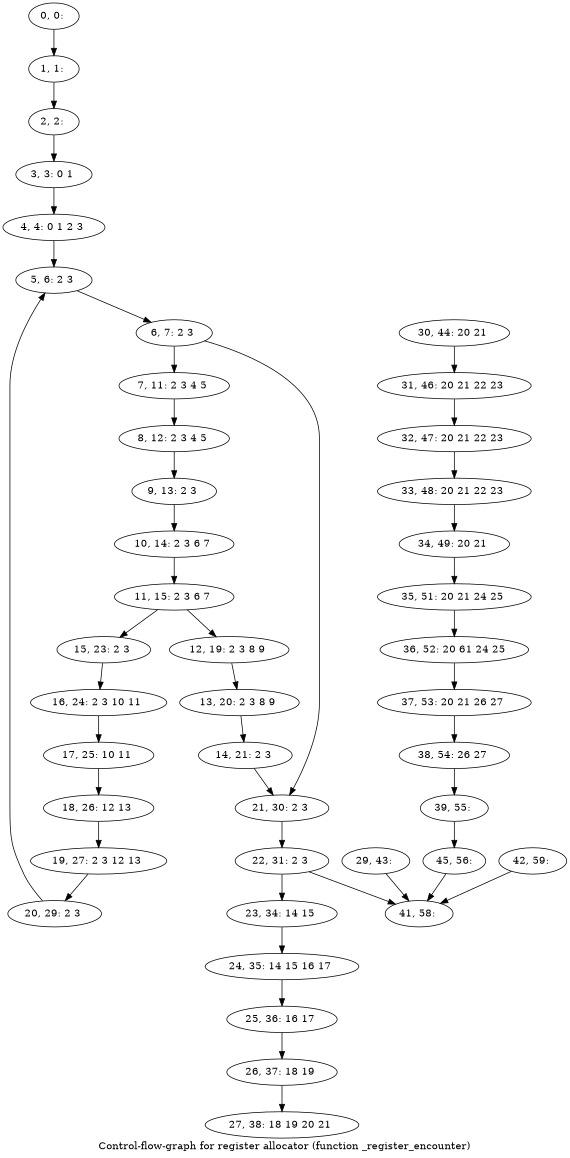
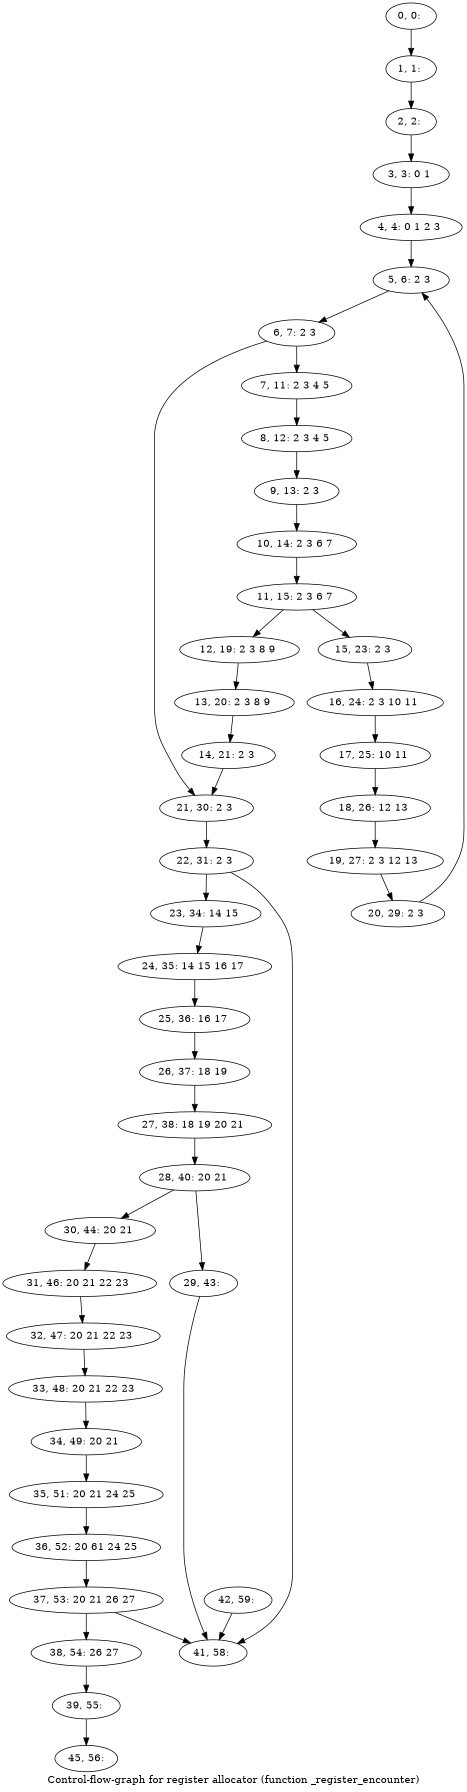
edge "45, 56:" -> "41, 58:": now "37, 53: 20 21 26 27" -> "41, 58:"
node "28, 40: 20 21": added
